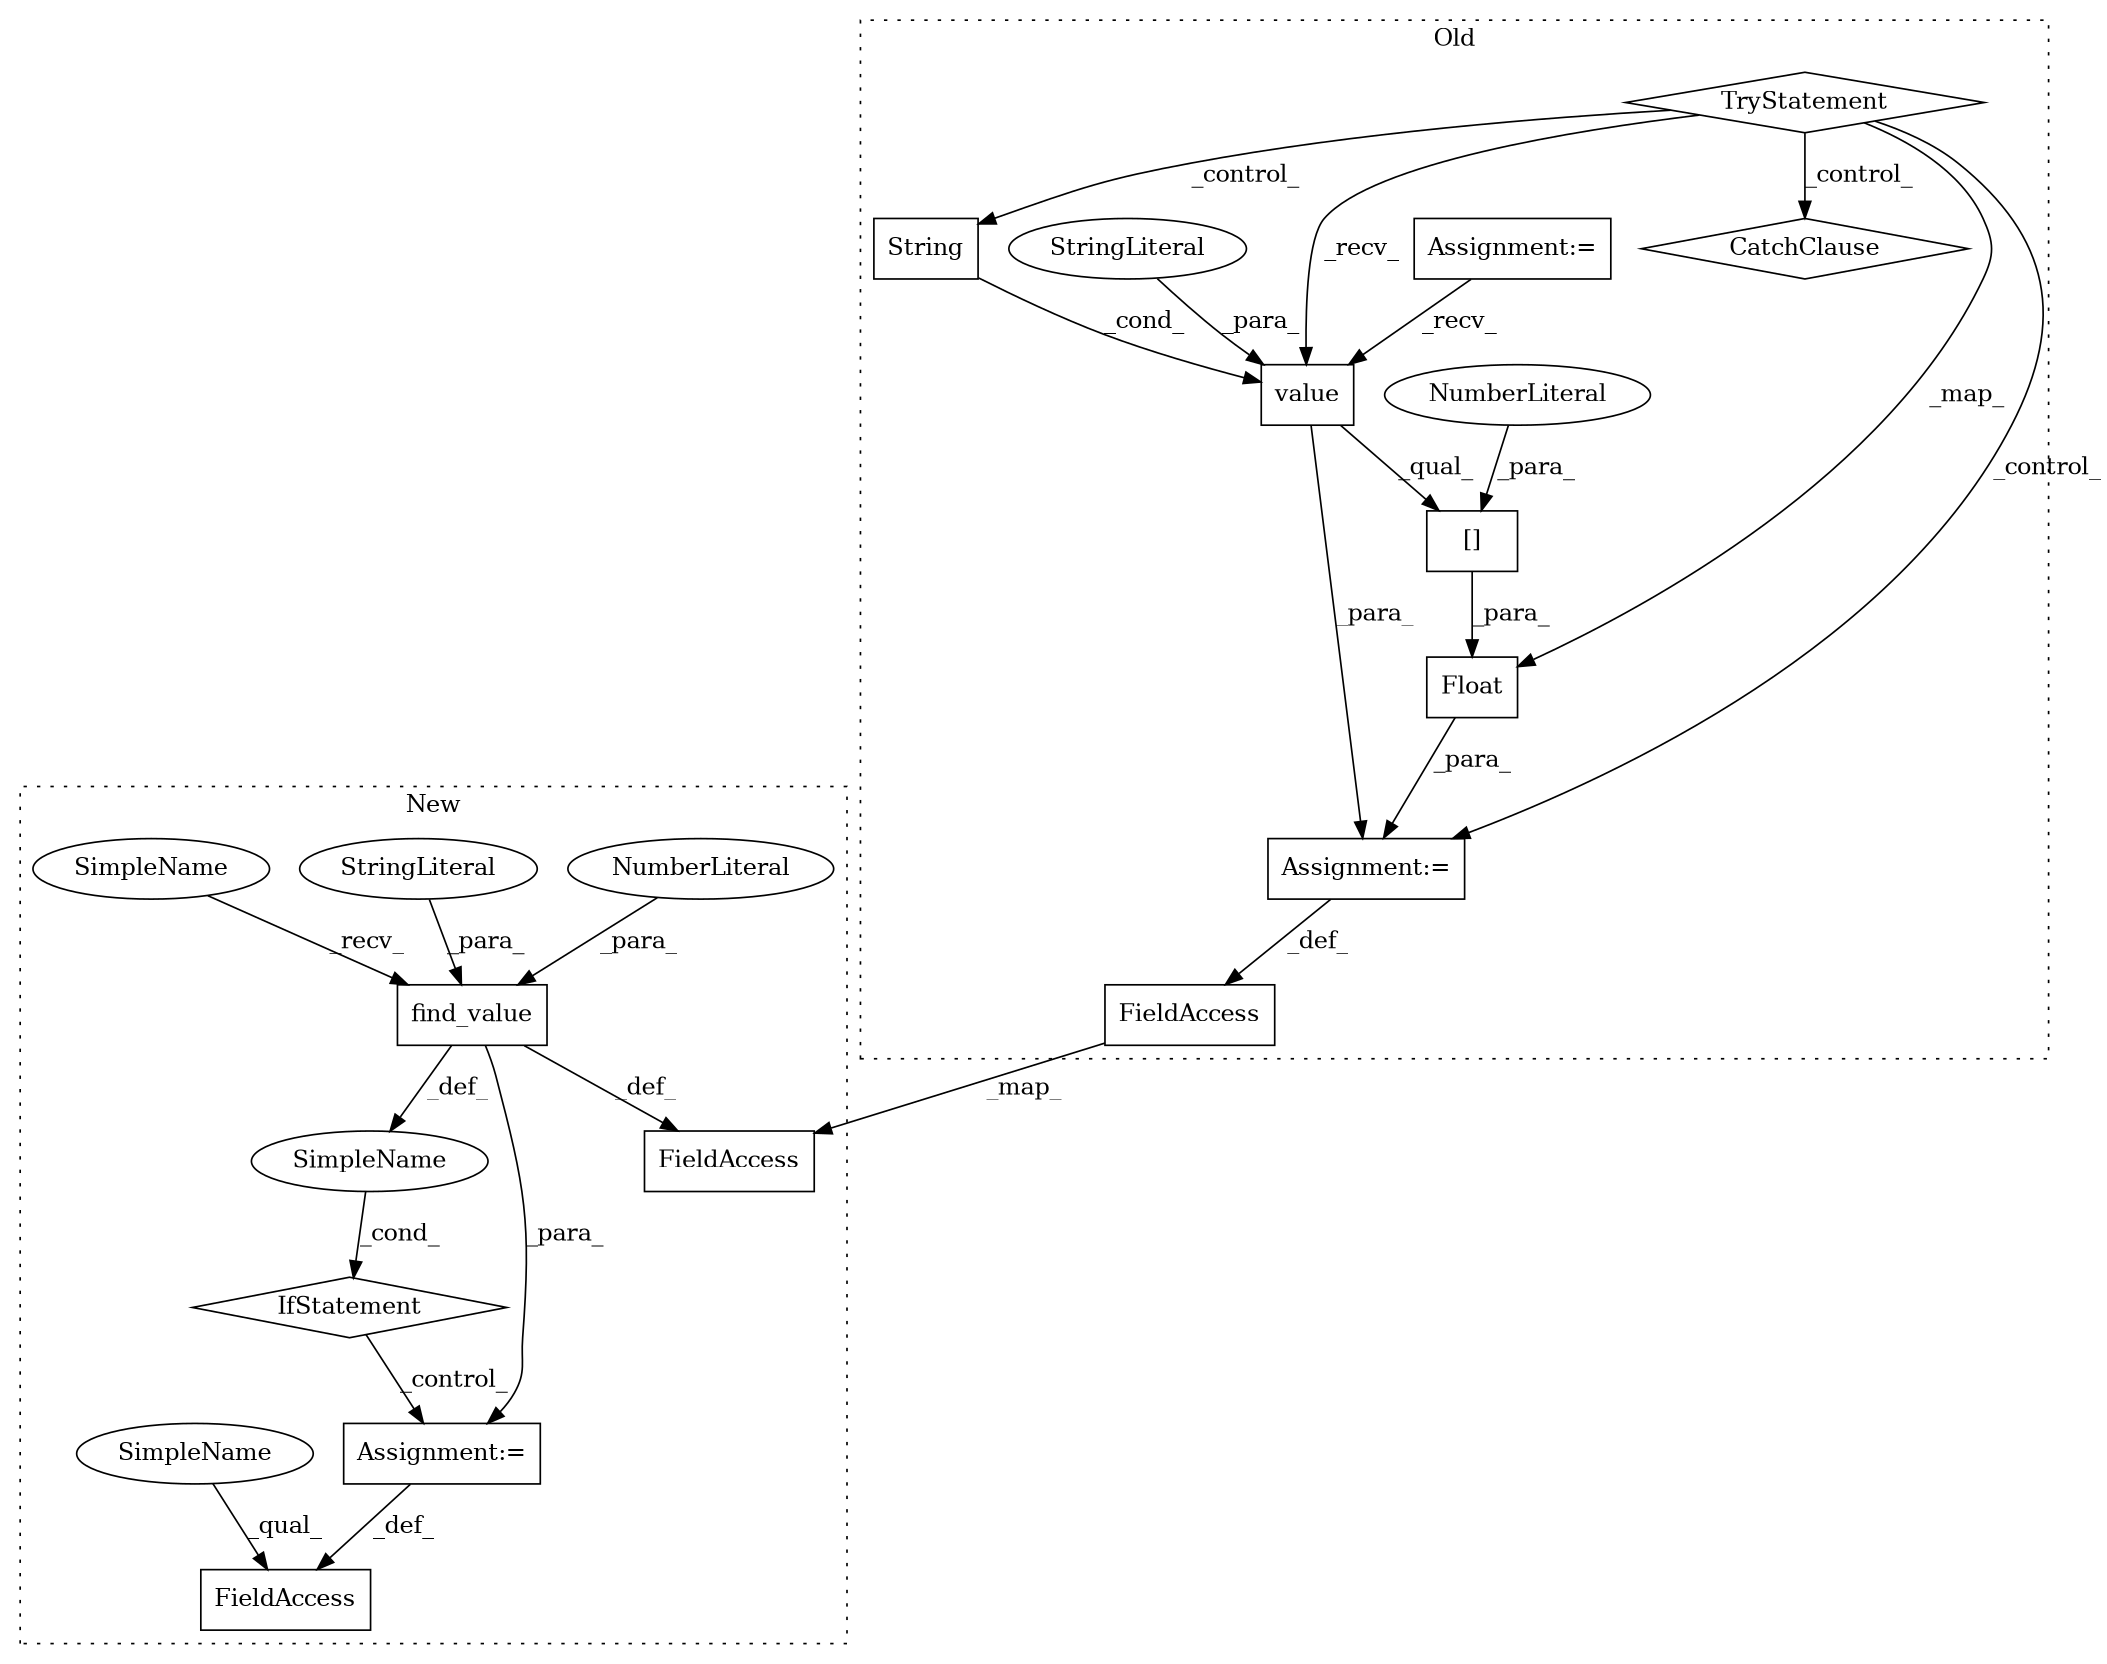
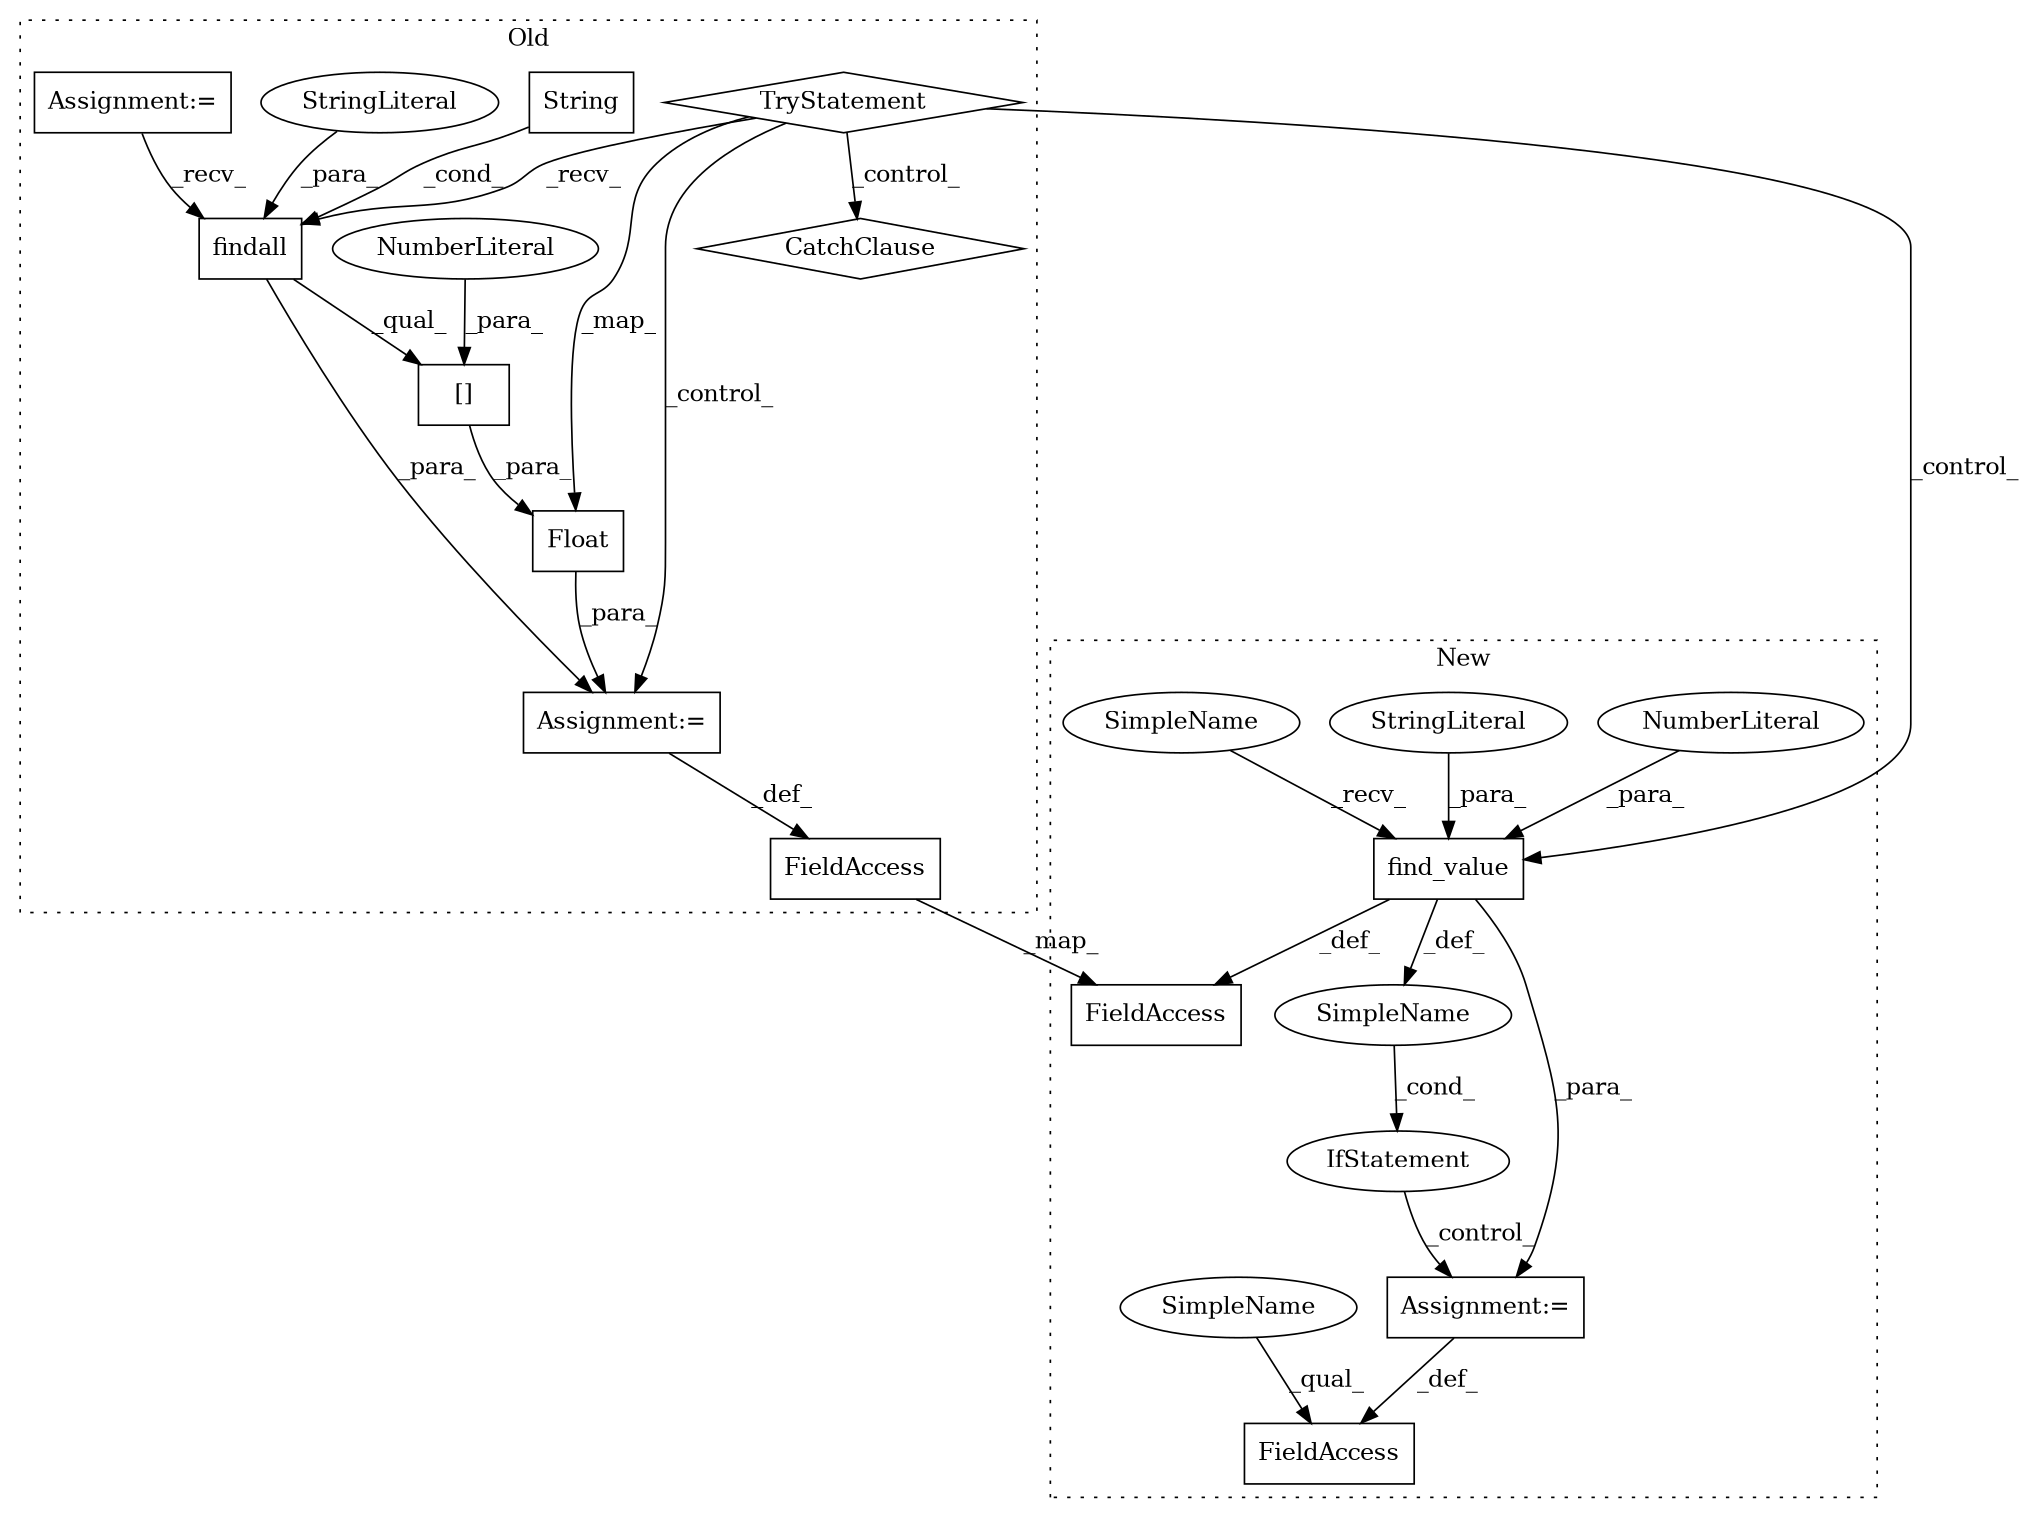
edge "TryStatement" -> "String": now "TryStatement" -> "find_value"
node "value": label "value" -> "findall"
node "IfStatement": shape diamond -> ellipse
